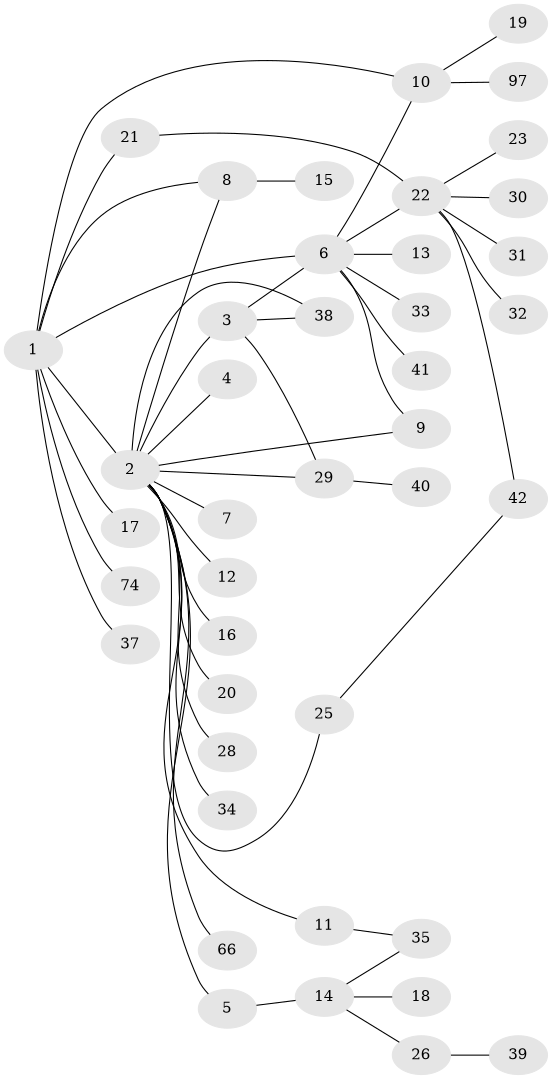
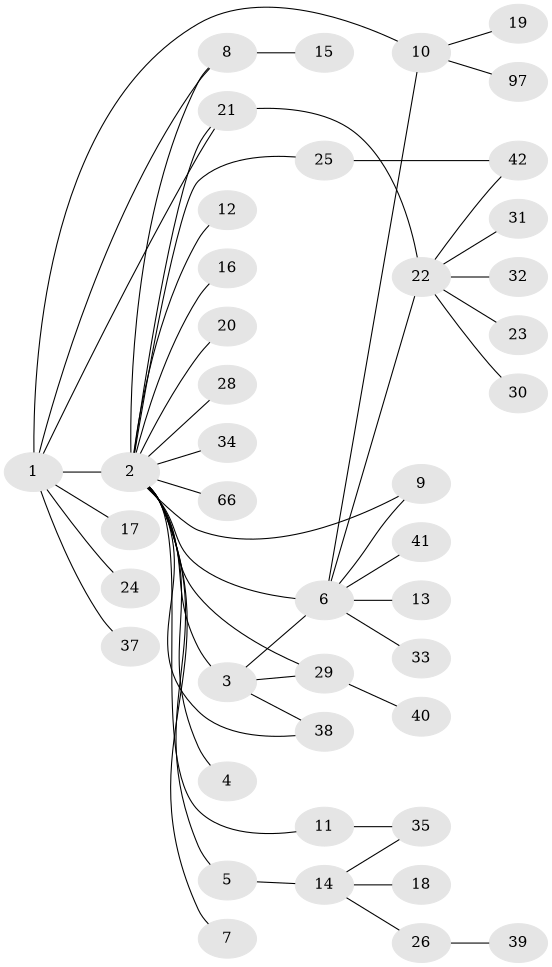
edge "21" -- "2": added
edge "6" -- "1": now "6" -- "2"
node "74": label "74" -> "24"
